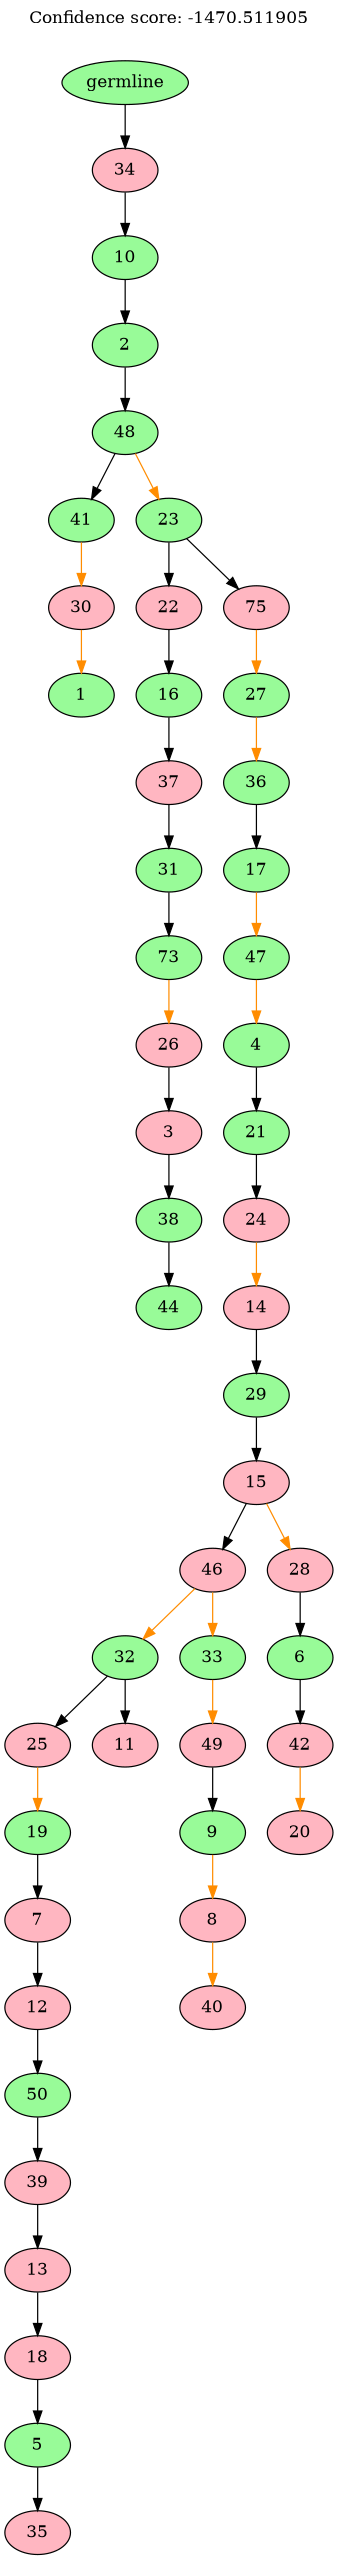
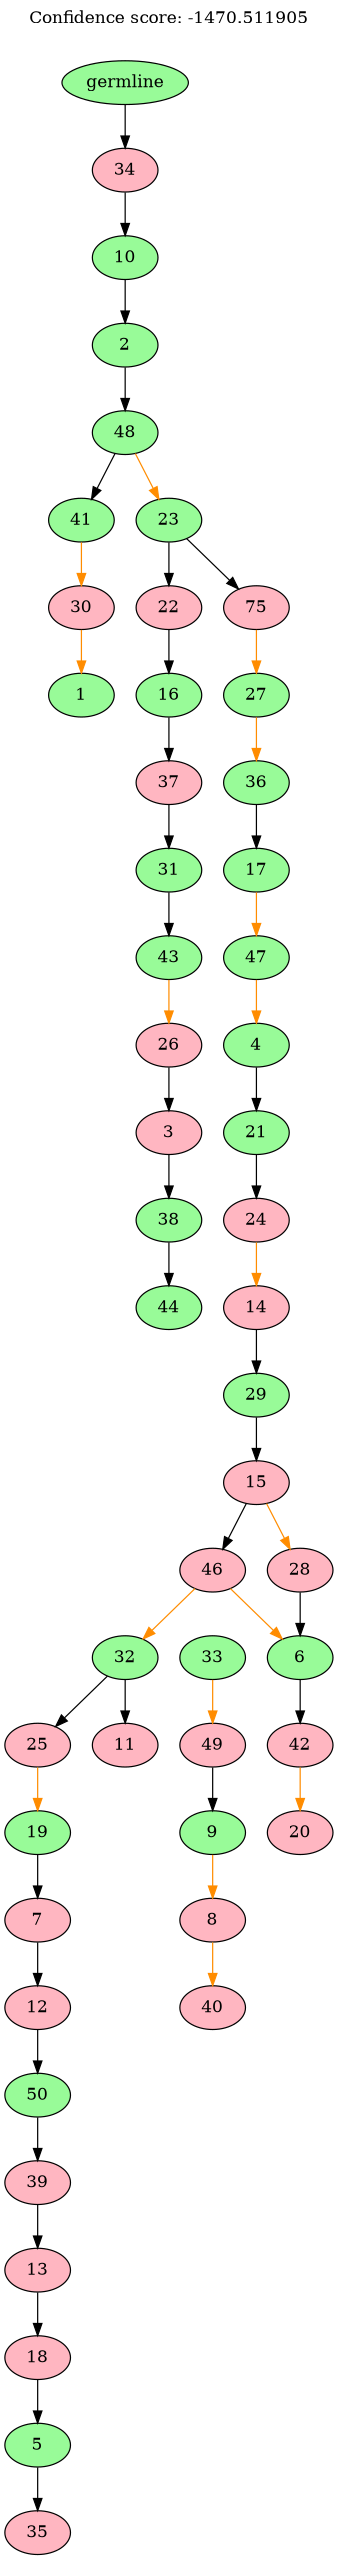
node "73": label "73" -> "43"
edge "46" -> "33": now "46" -> "6"
